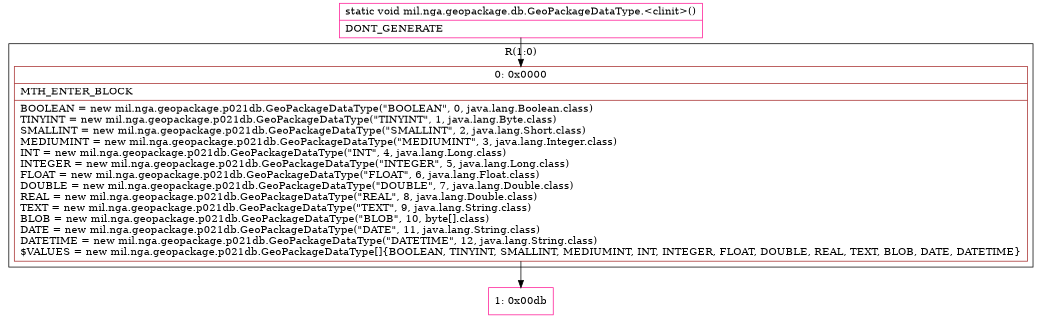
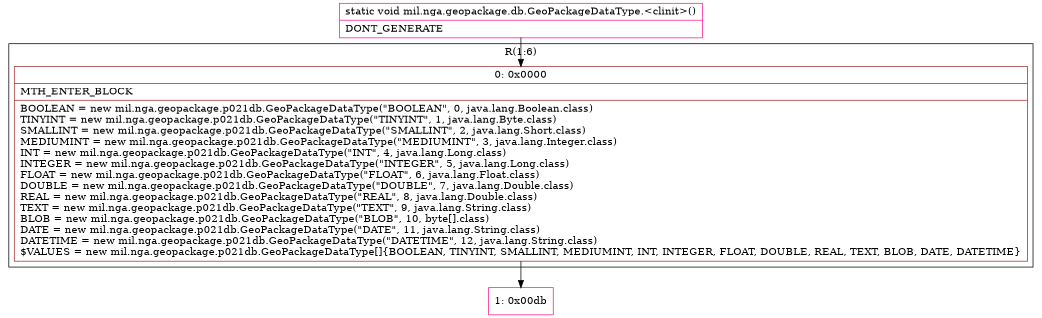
cluster "R(1:0)": label "R(1:0)" -> "R(1:6)"
